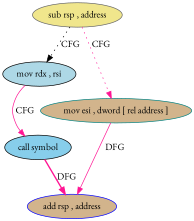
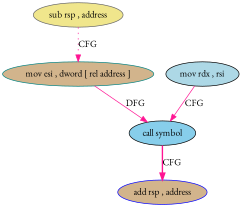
edge "sub rsp , address" -> "mov rdx , rsi": removed, label "CFG"
edge "mov esi , dword [ rel address ]" -> "add rsp , address": now "mov esi , dword [ rel address ]" -> "call symbol"
edge "call symbol" -> "add rsp , address": label "DFG" -> "CFG"
